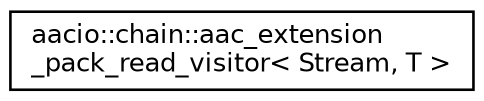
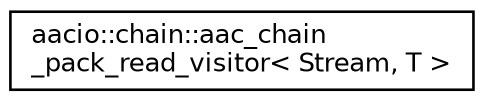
node "aacio::chain::aac_extension _pack_read_visitor< Stream, T >": label "aacio::chain::aac_extension _pack_read_visitor< Stream, T >" -> "aacio::chain::aac_chain _pack_read_visitor< Stream, T >"
